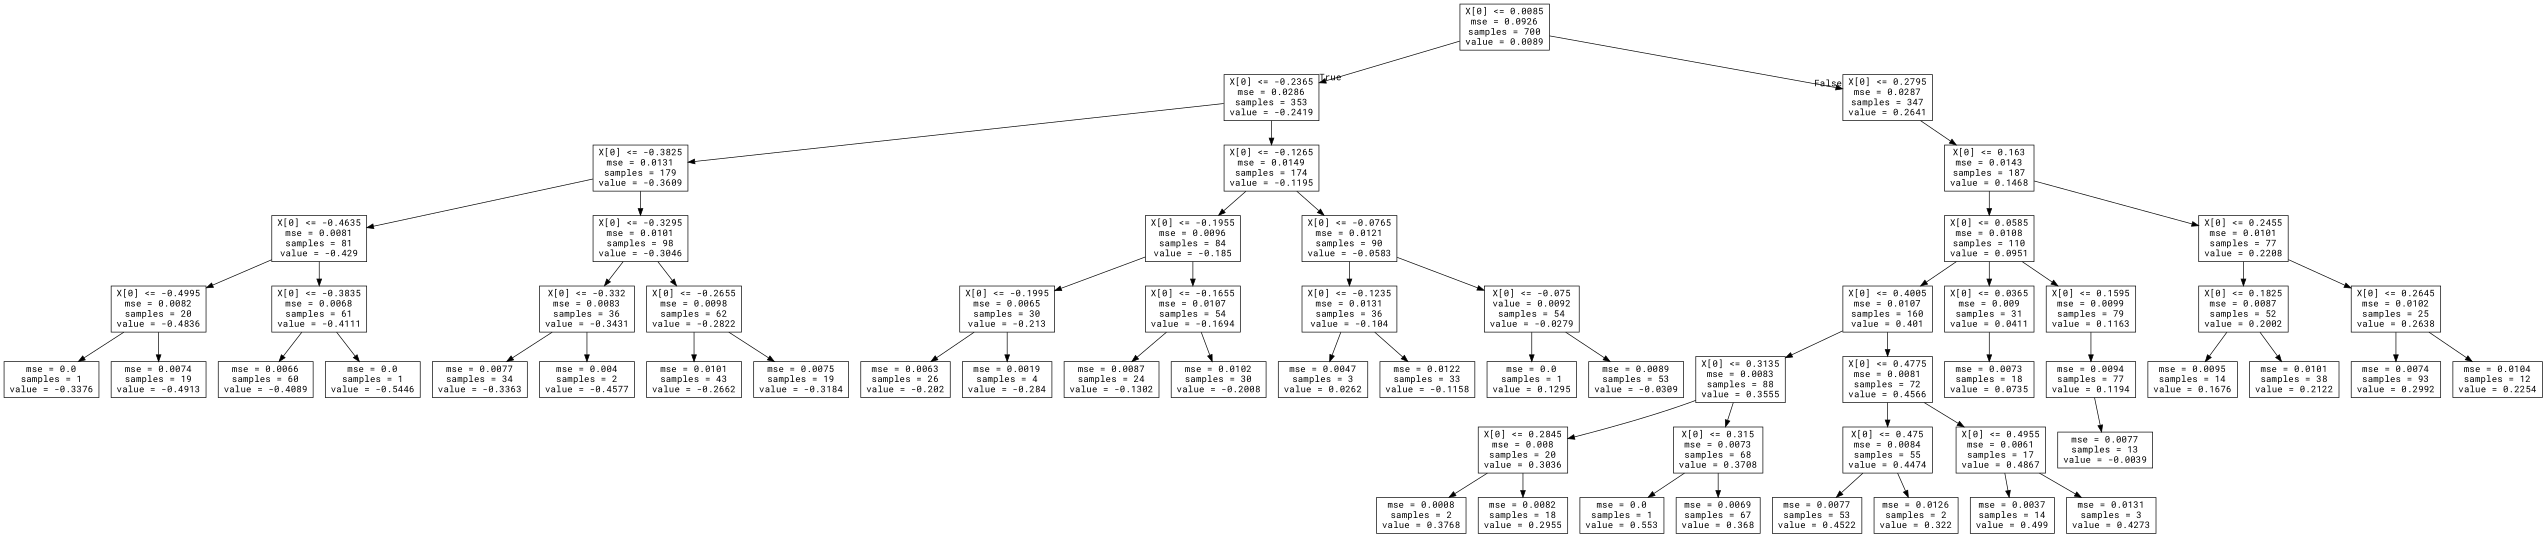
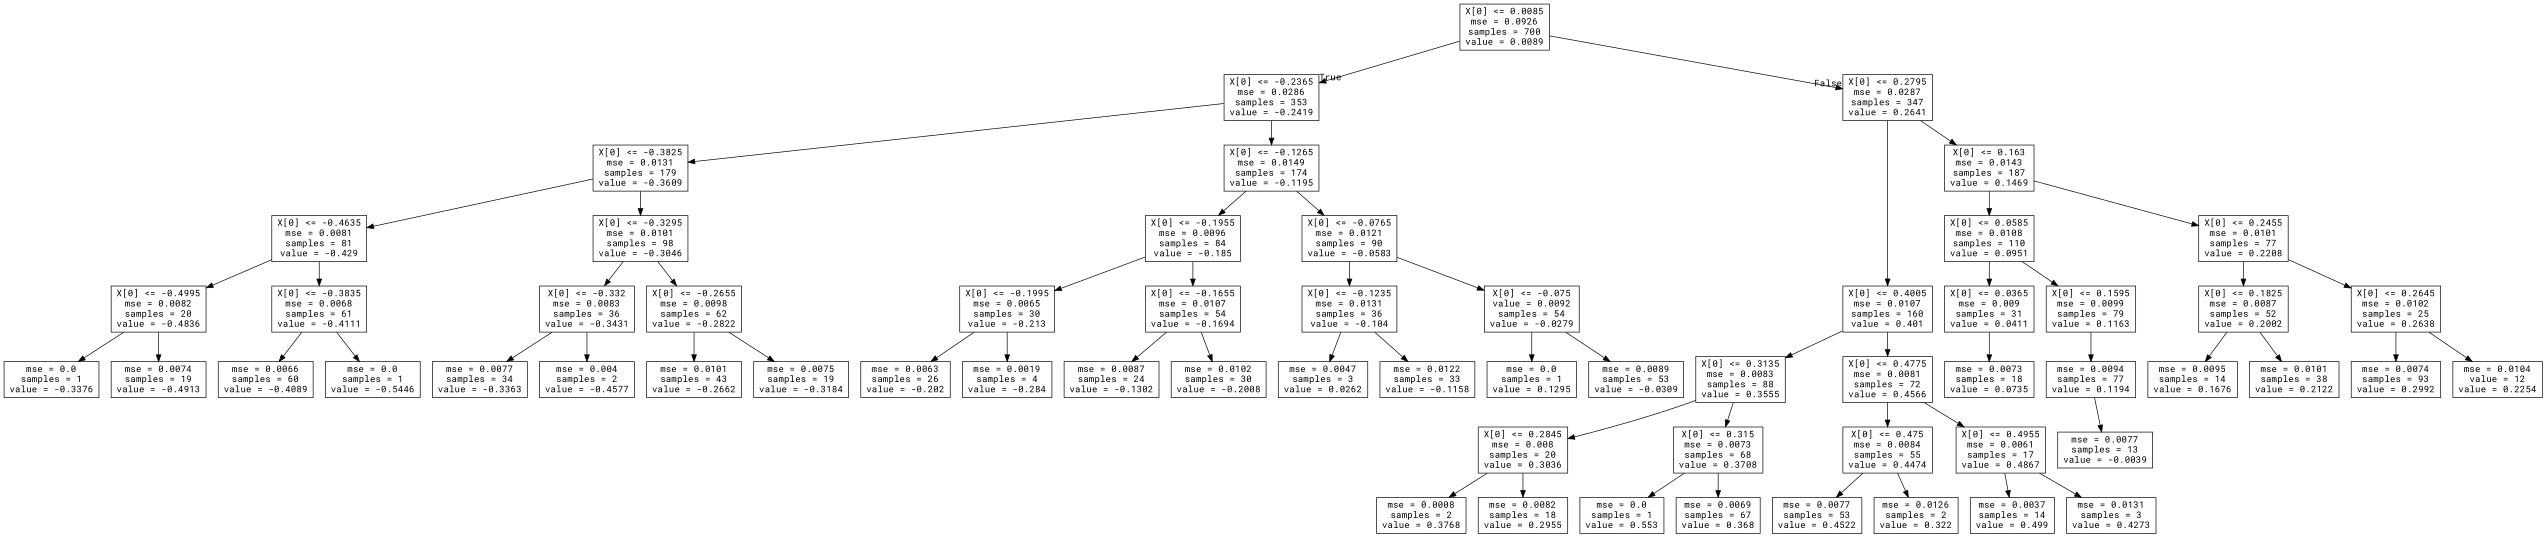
node "X[0] <= 0.163 mse = 0.0143 samples = 187 value = 0.1468": label "X[0] <= 0.163 mse = 0.0143 samples = 187 value = 0.1468" -> "X[0] <= 0.163 mse = 0.0143 samples = 187 value = 0.1469"
edge "X[0] <= 0.0585 mse = 0.0108 samples = 110 value = 0.0951" -> "X[0] <= 0.4005 mse = 0.0107 samples = 160 value = 0.401": now "X[0] <= 0.2795 mse = 0.0287 samples = 347 value = 0.2641" -> "X[0] <= 0.4005 mse = 0.0107 samples = 160 value = 0.401"
node "mse = 0.0104 samples = 12 value = 0.2254": label "mse = 0.0104 samples = 12 value = 0.2254" -> "mse = 0.0104 value = 12 value = 0.2254"
